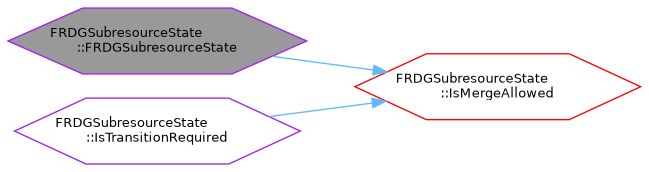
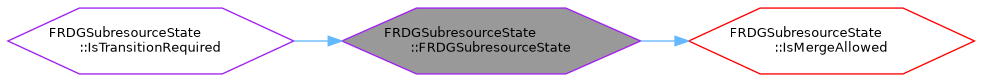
edge "FRDGSubresourceState ::IsTransitionRequired" -> "FRDGSubresourceState ::IsMergeAllowed": now "FRDGSubresourceState ::IsTransitionRequired" -> "FRDGSubresourceState ::FRDGSubresourceState"
